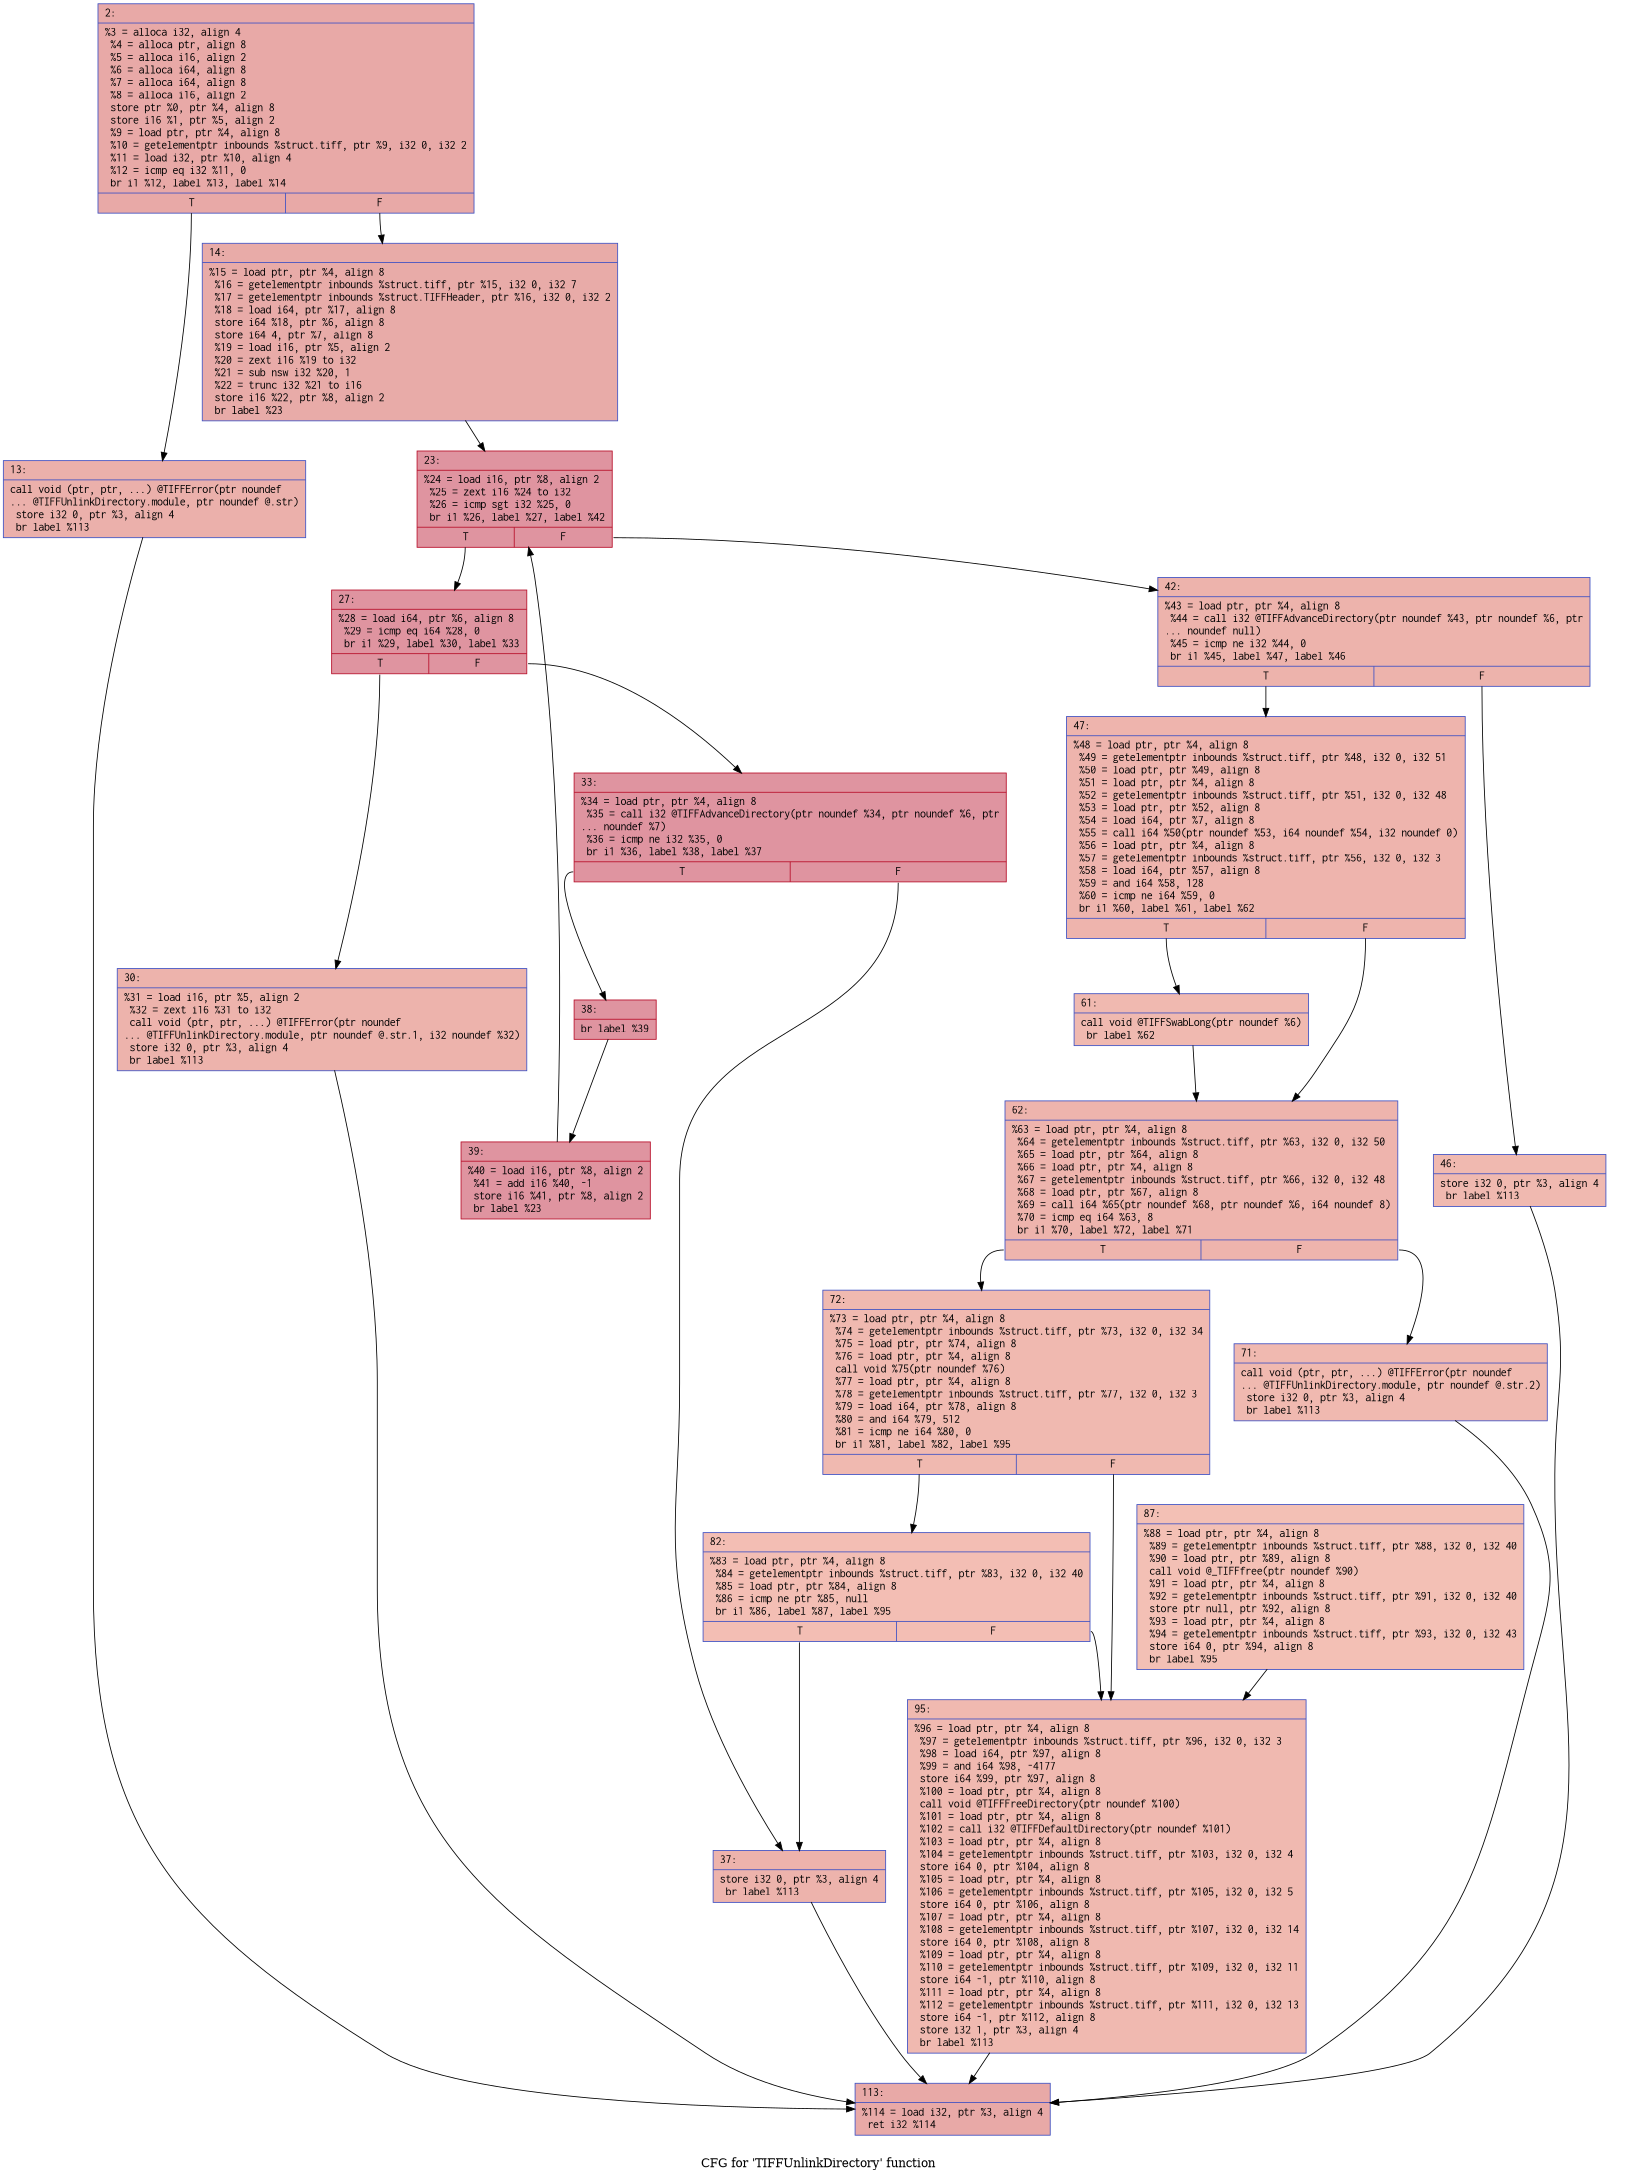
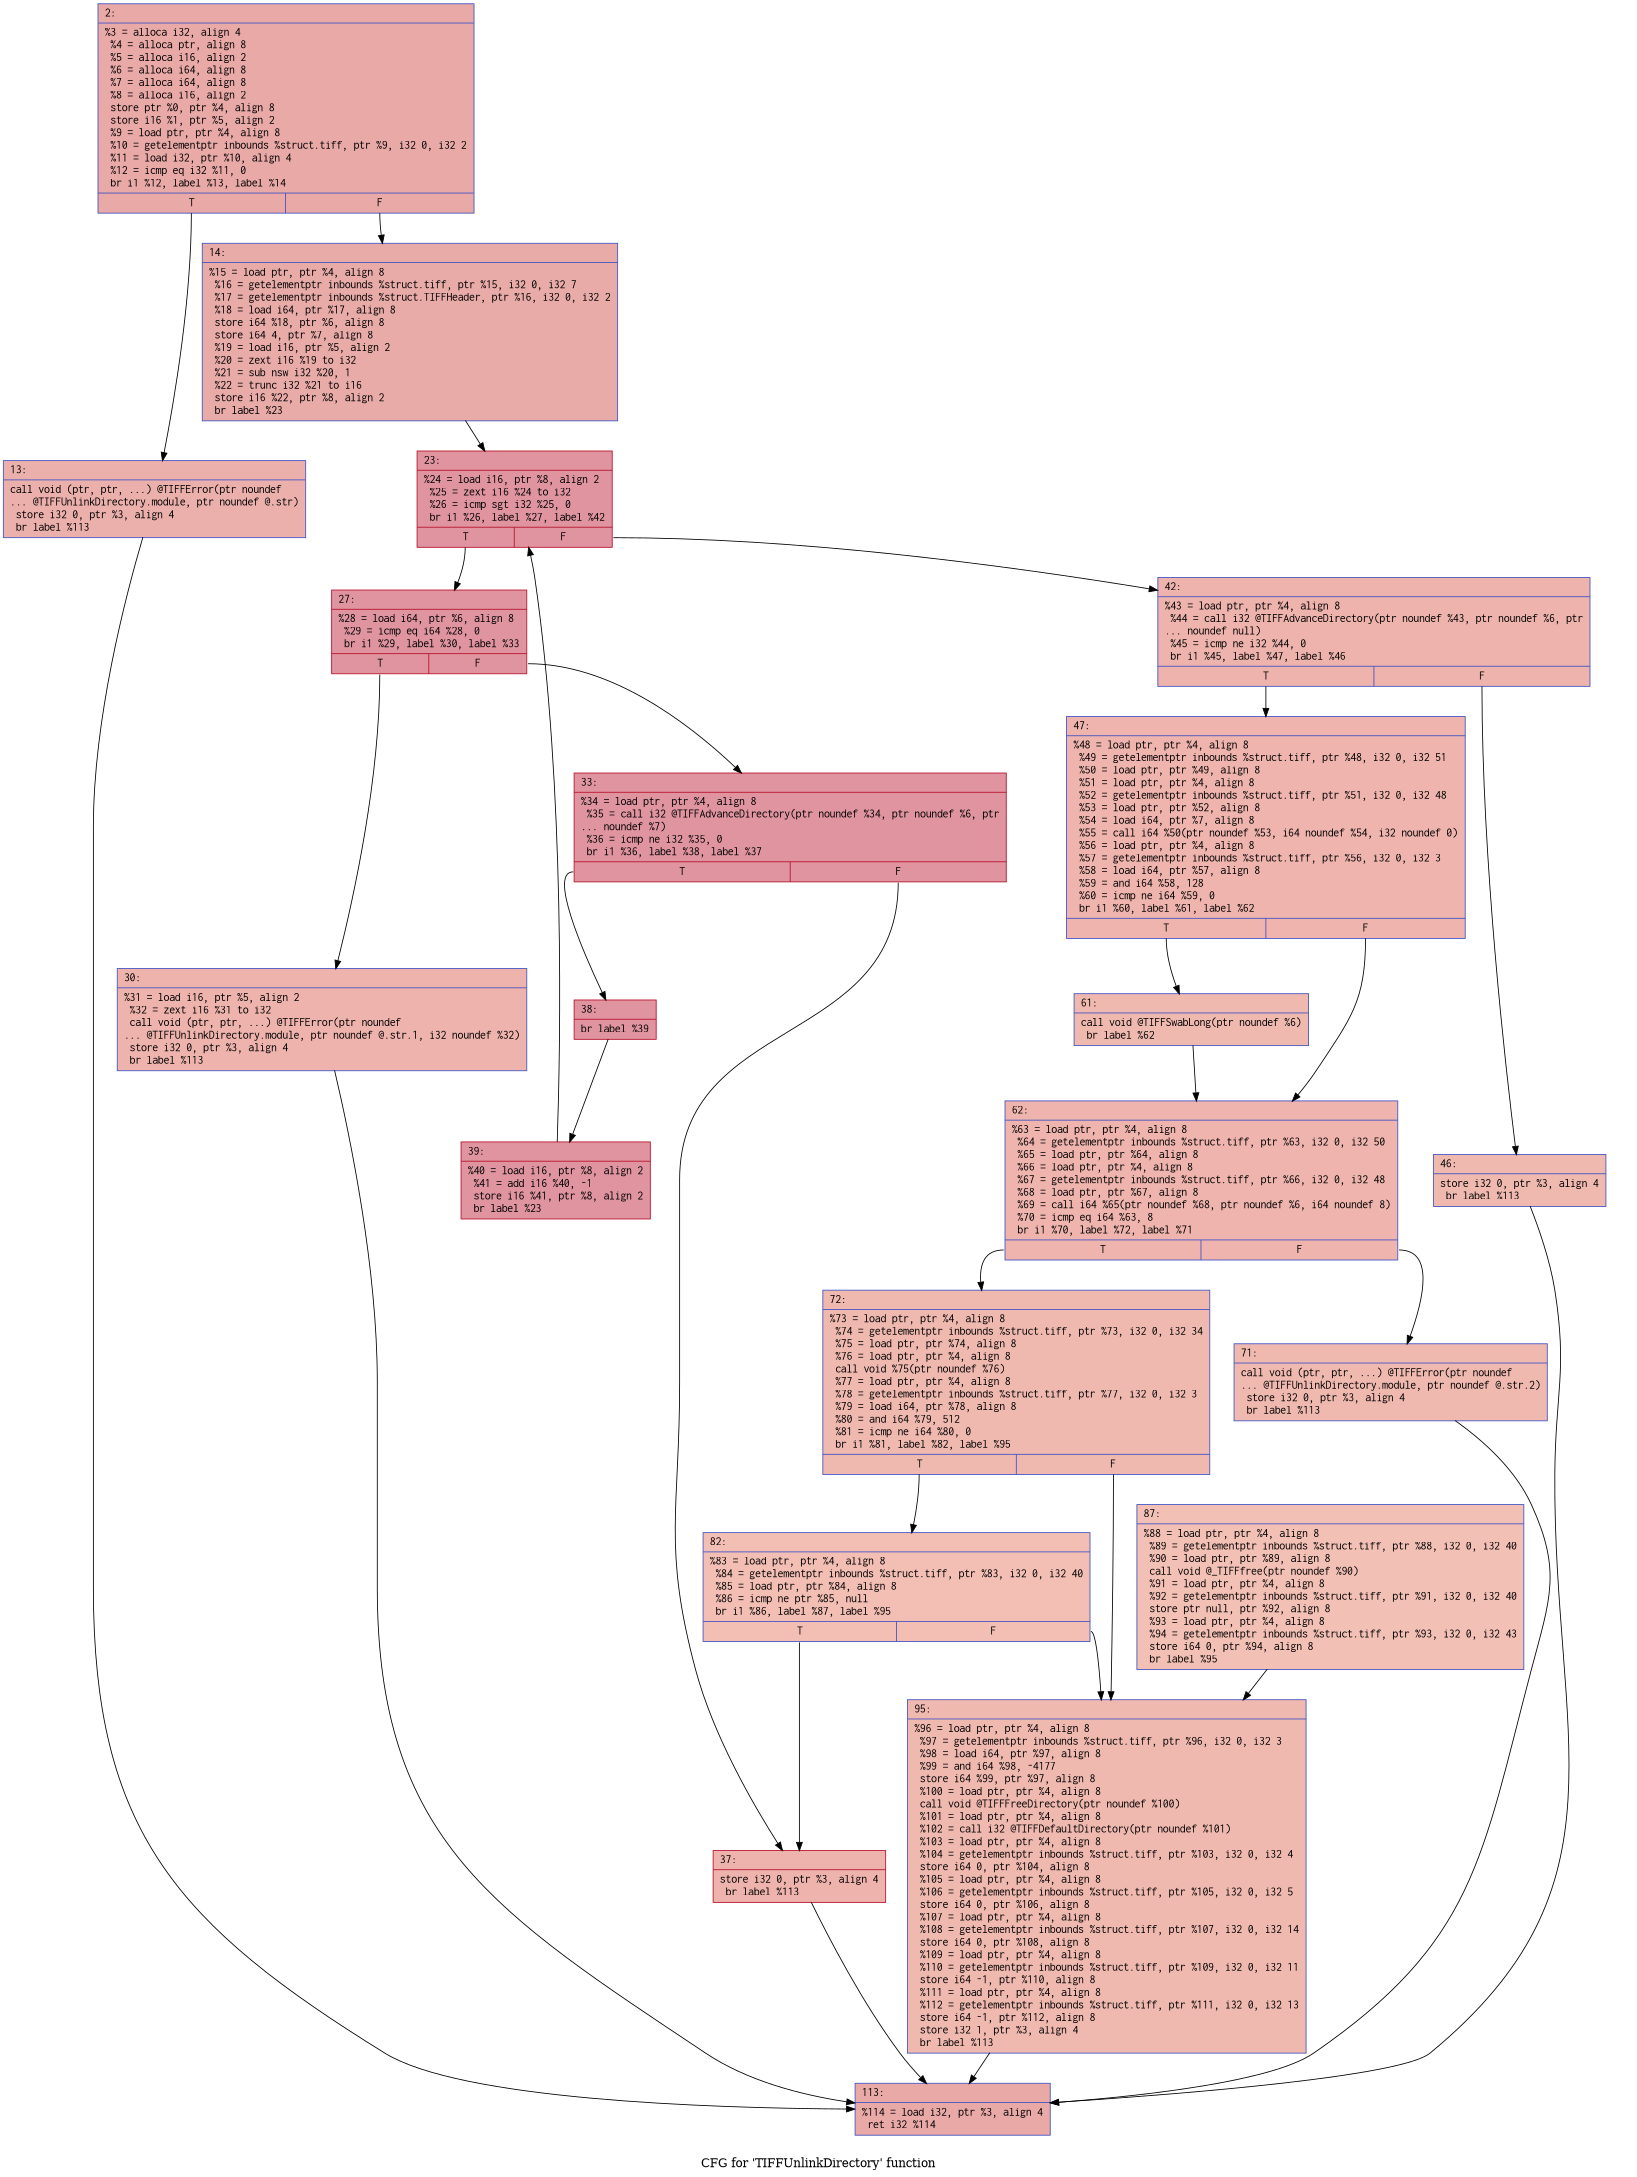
node "37:": color #3d50c3ff -> #b70d28ff
